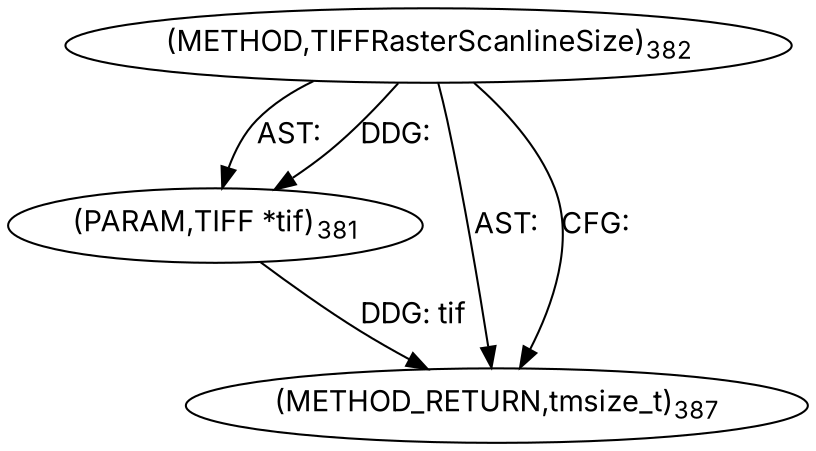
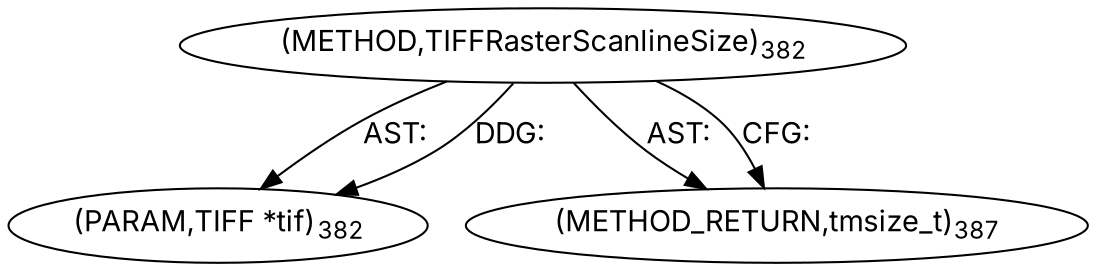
node "(PARAM,TIFF *tif)": text "381" -> "382"
edge "(PARAM,TIFF *tif)" -> "(METHOD_RETURN,tmsize_t)": removed, label "DDG: tif"
